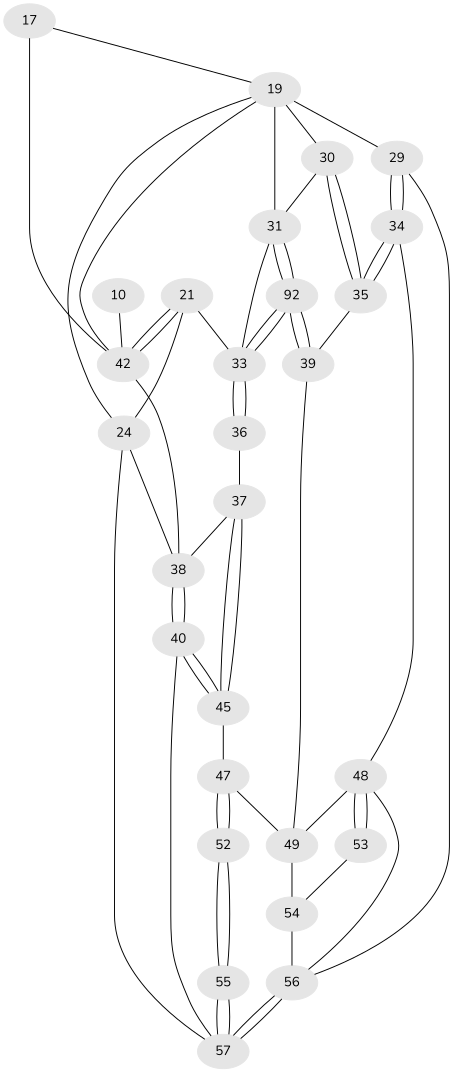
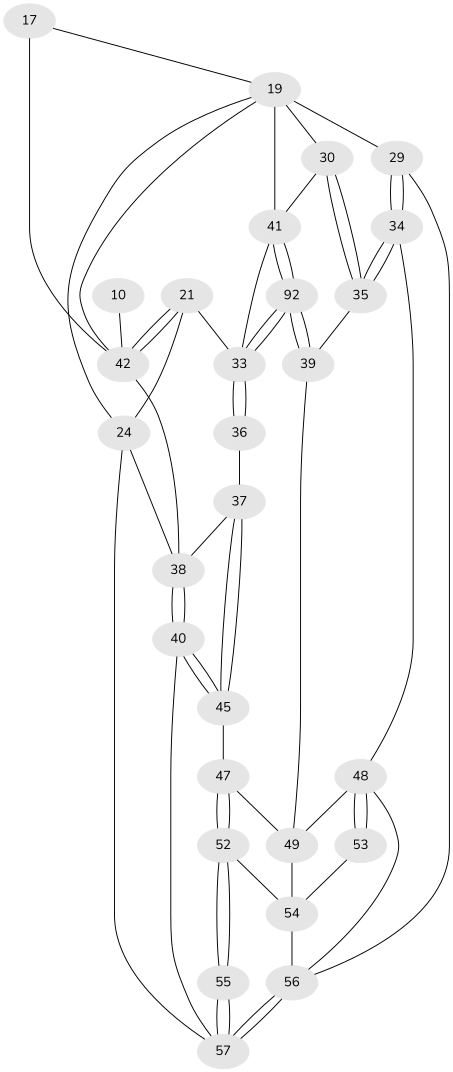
node "31": label "31" -> "41"
edge "52" -- "54": added
